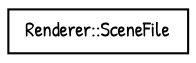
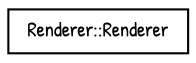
node "Renderer::SceneFile": label "Renderer::SceneFile" -> "Renderer::Renderer"
